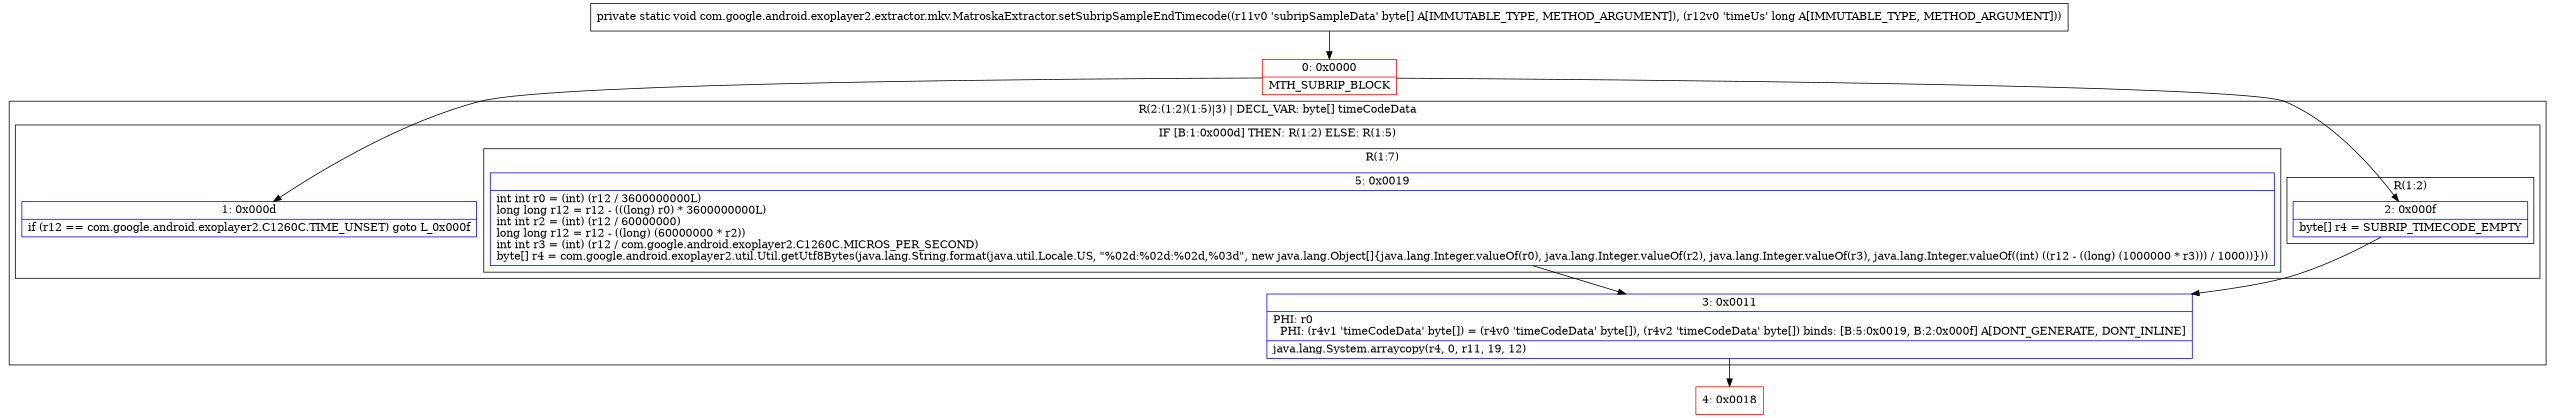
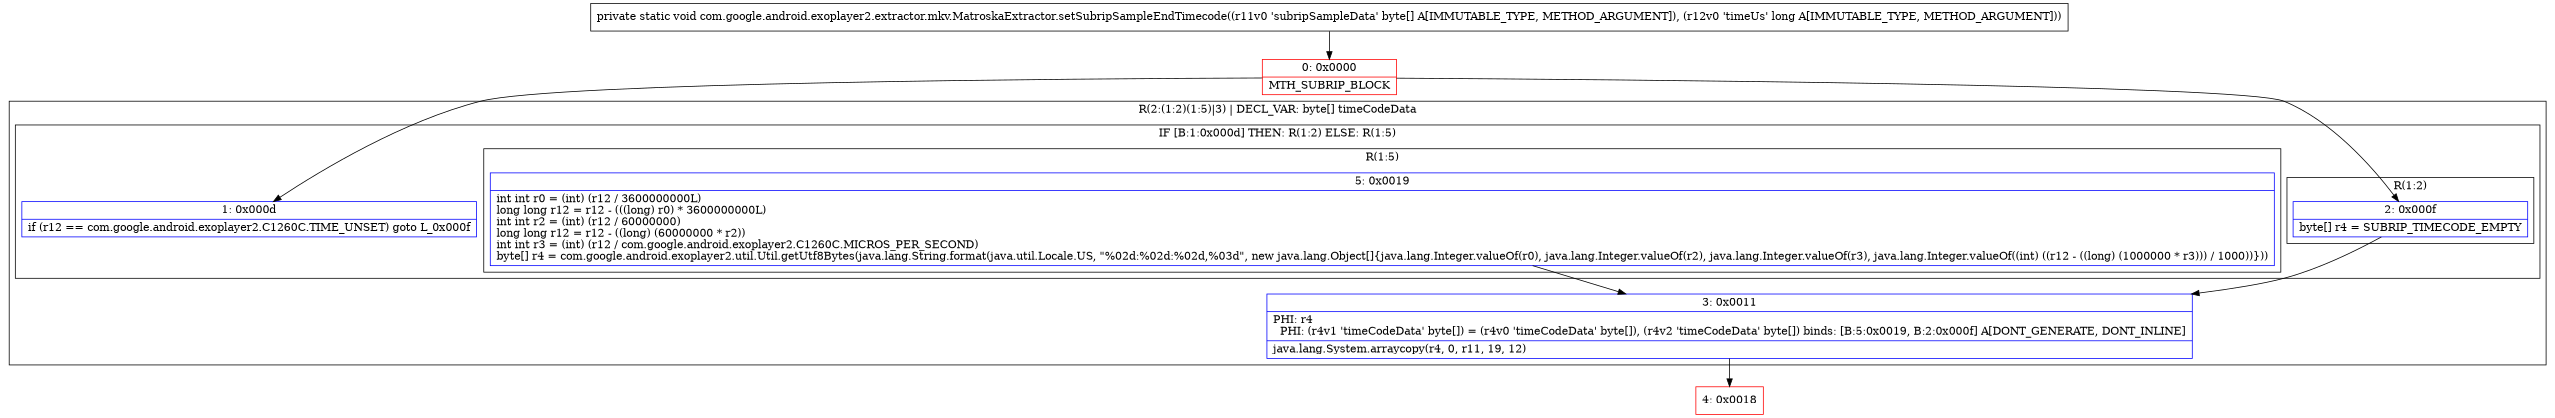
cluster "R(1:7)": label "R(1:7)" -> "R(1:5)"
node "3: 0x0011": text "PHI: r0" -> "PHI: r4"
